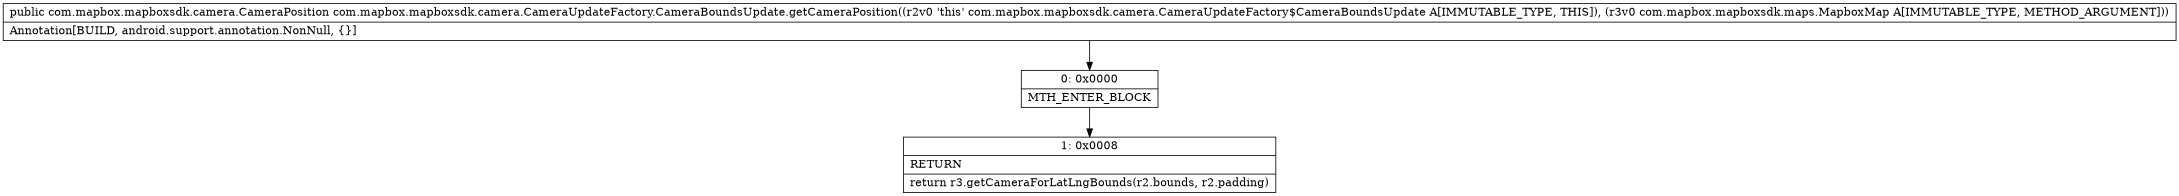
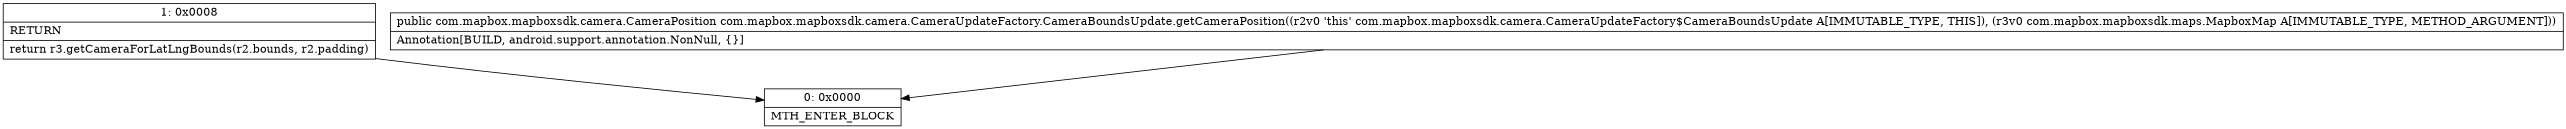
edge "0: 0x0000" -> "1: 0x0008": reversed
